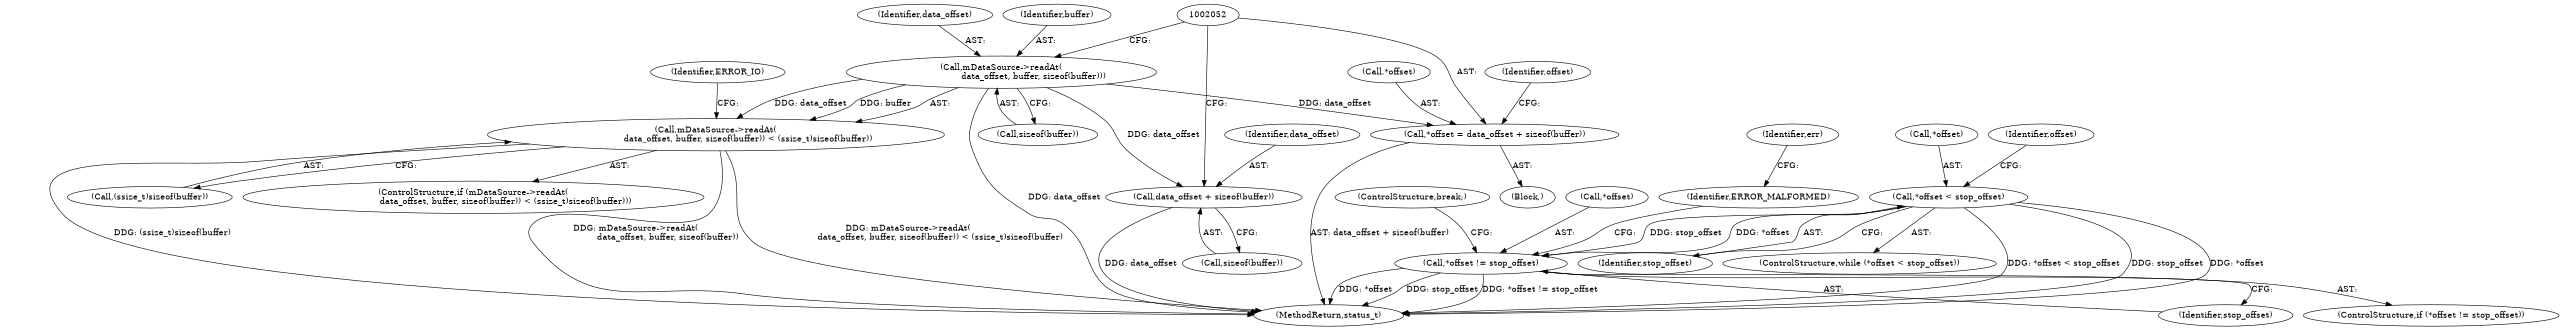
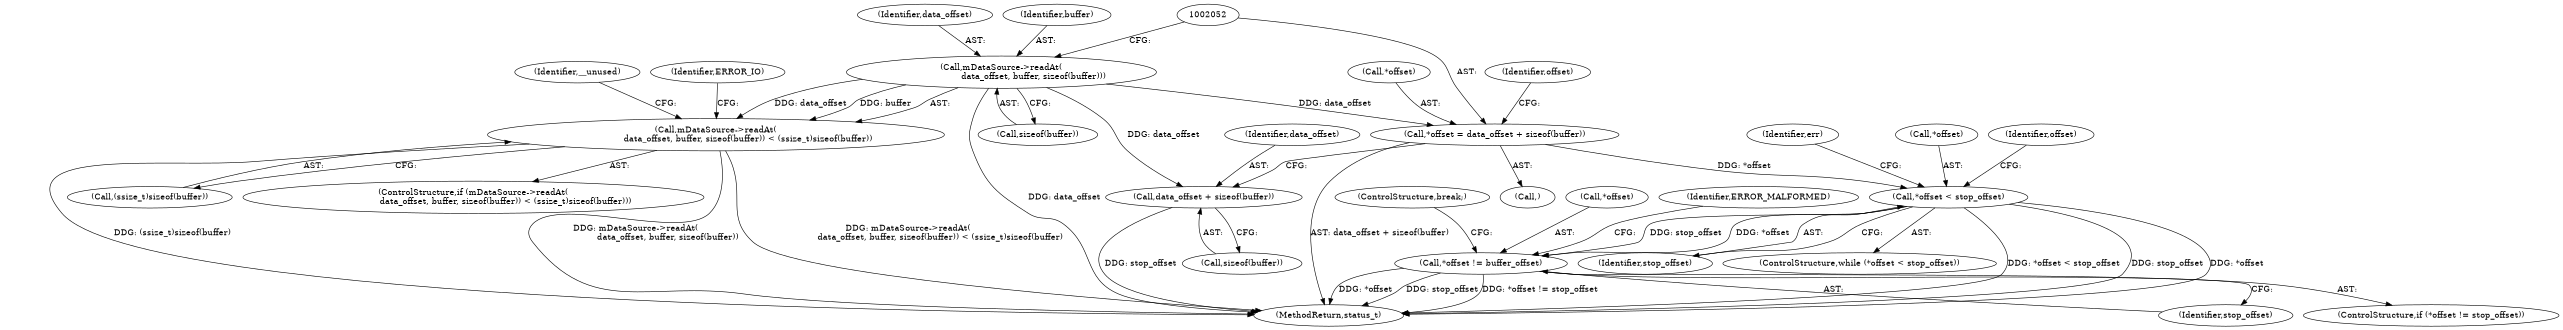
node "(Identifier,__unused)": added
edge "1002052" -> "(Call,data_offset + sizeof(buffer))": now "(Call,*offset = data_offset + sizeof(buffer))" -> "(Call,data_offset + sizeof(buffer))"
edge "(Identifier,err)" -> "(Identifier,ERROR_MALFORMED)": now "(Identifier,err)" -> "(Call,*offset < stop_offset)"
edge "(Call,*offset = data_offset + sizeof(buffer))" -> "(Call,*offset < stop_offset)": added, label "DDG: *offset"
node "(Block,)": label "(Block,)" -> "(Call,)"
edge "(Call,data_offset + sizeof(buffer))" -> "(MethodReturn,status_t)": label "DDG: data_offset" -> "DDG: stop_offset"
node "(Call,*offset != stop_offset)": label "(Call,*offset != stop_offset)" -> "(Call,*offset != buffer_offset)"
